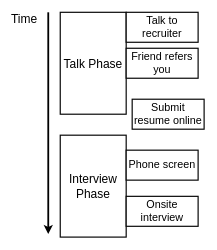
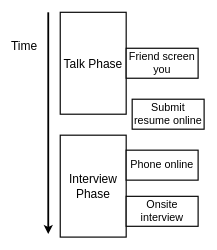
node "Time": moved (24, 18) -> (24, 45)
node "Talk to recruiter": removed
node "Friend refers you": label "Friend refers you" -> "Friend screen you"
node "Phone screen": label "Phone screen" -> "Phone online"
